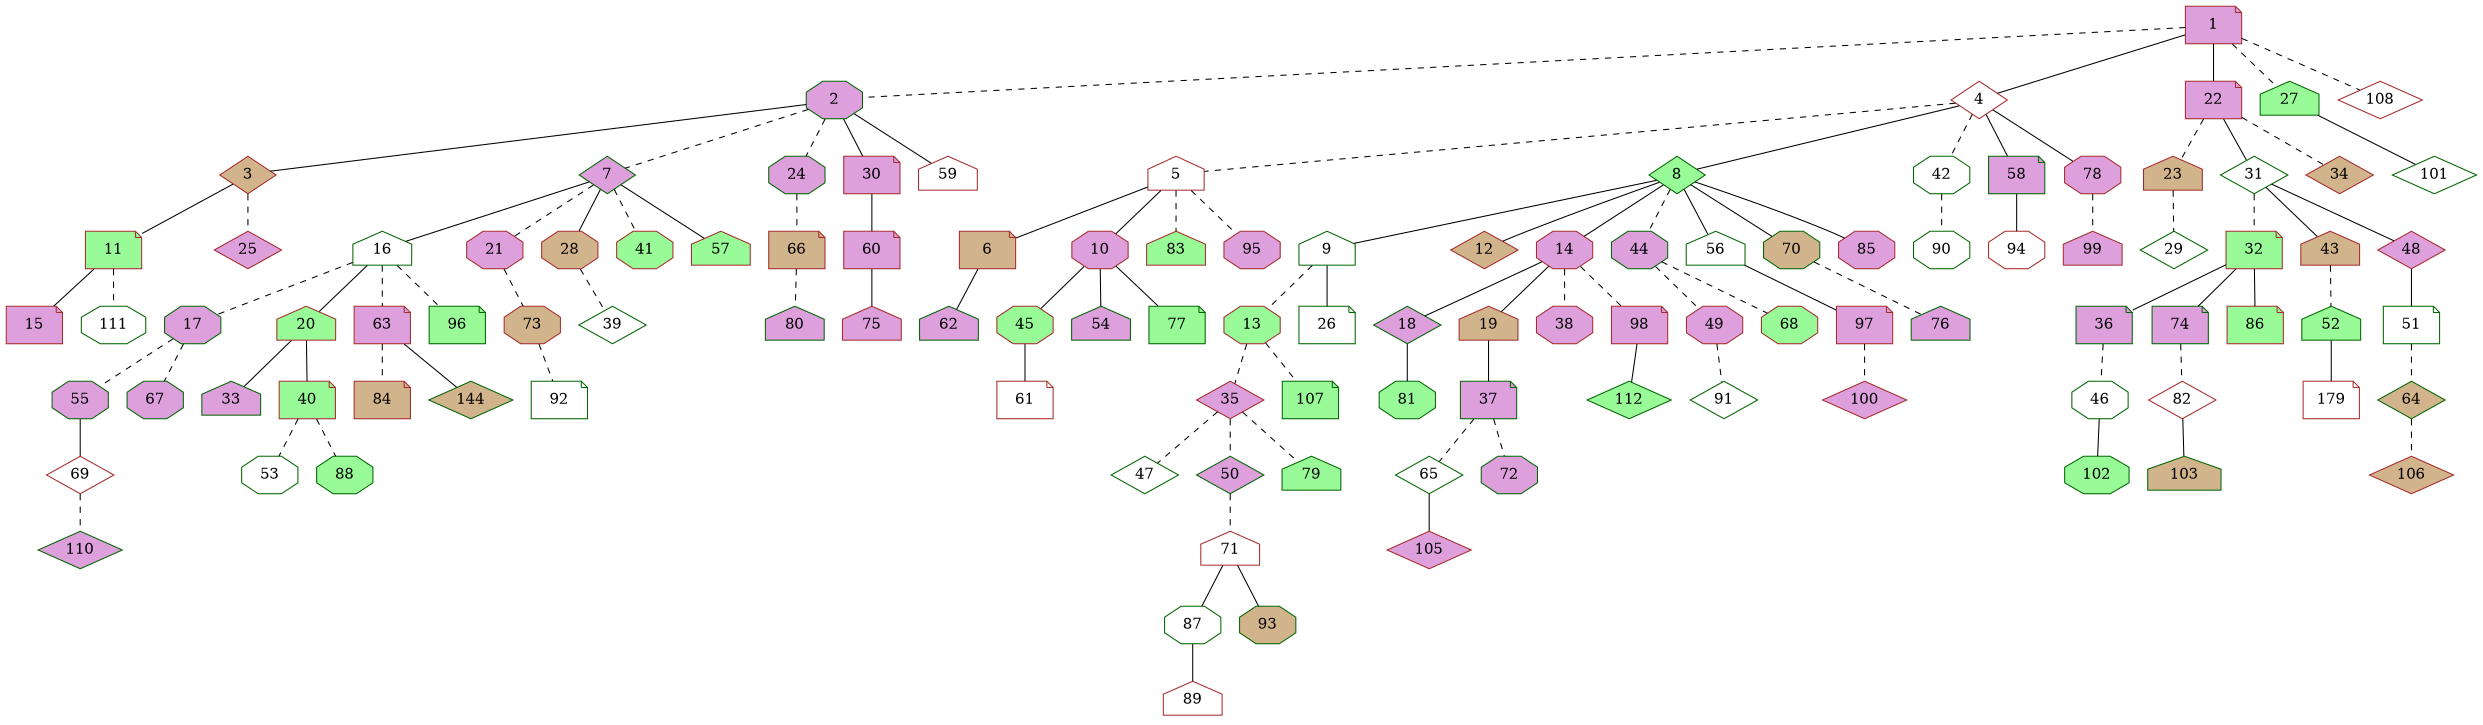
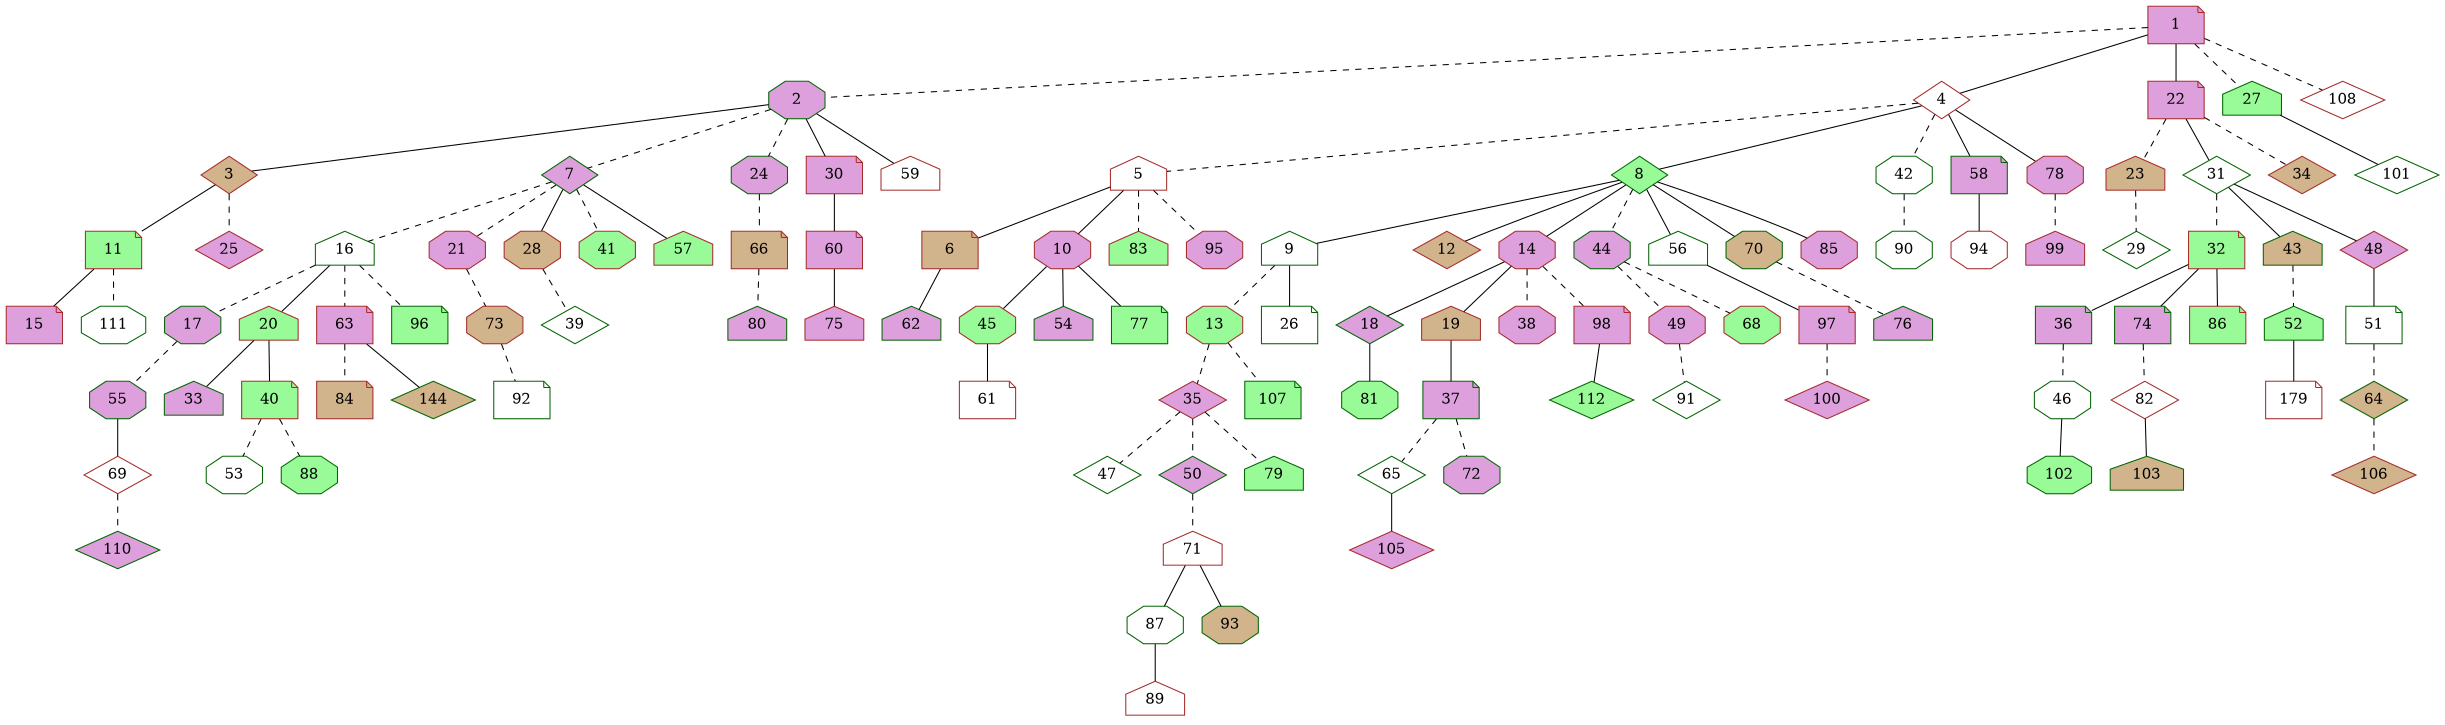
edge "7" -- "16": style solid -> dashed
node "43": color brown -> darkgreen
node "67": removed
